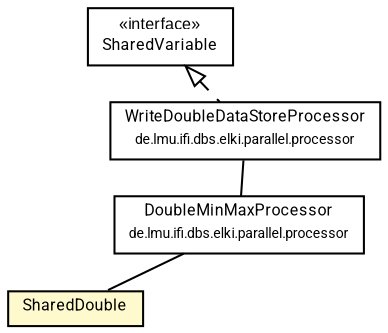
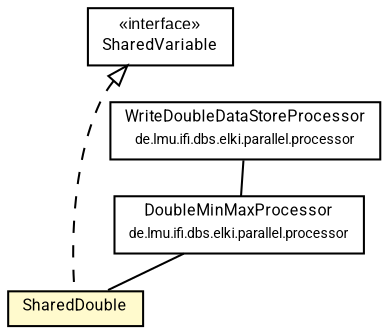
edge "WriteDoubleDataStoreProcessor" -> "SharedVariable": now "SharedDouble" -> "SharedVariable"
